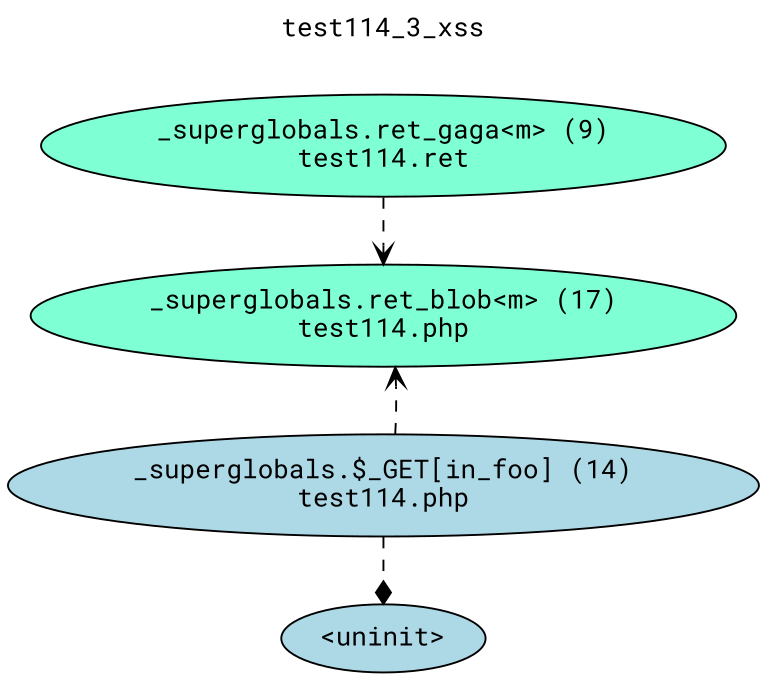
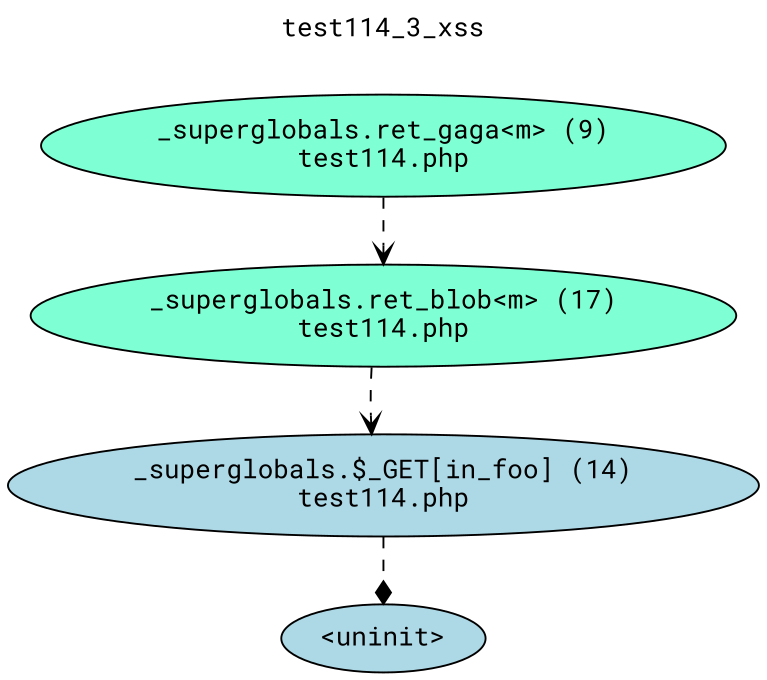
node "_superglobals.ret_gaga<m> (9) test114.ret": label "_superglobals.ret_gaga<m> (9) test114.ret" -> "_superglobals.ret_gaga<m> (9) test114.php"
edge "_superglobals.$_GET[in_foo] (14) test114.php" -> "_superglobals.ret_blob<m> (17) test114.php": reversed
